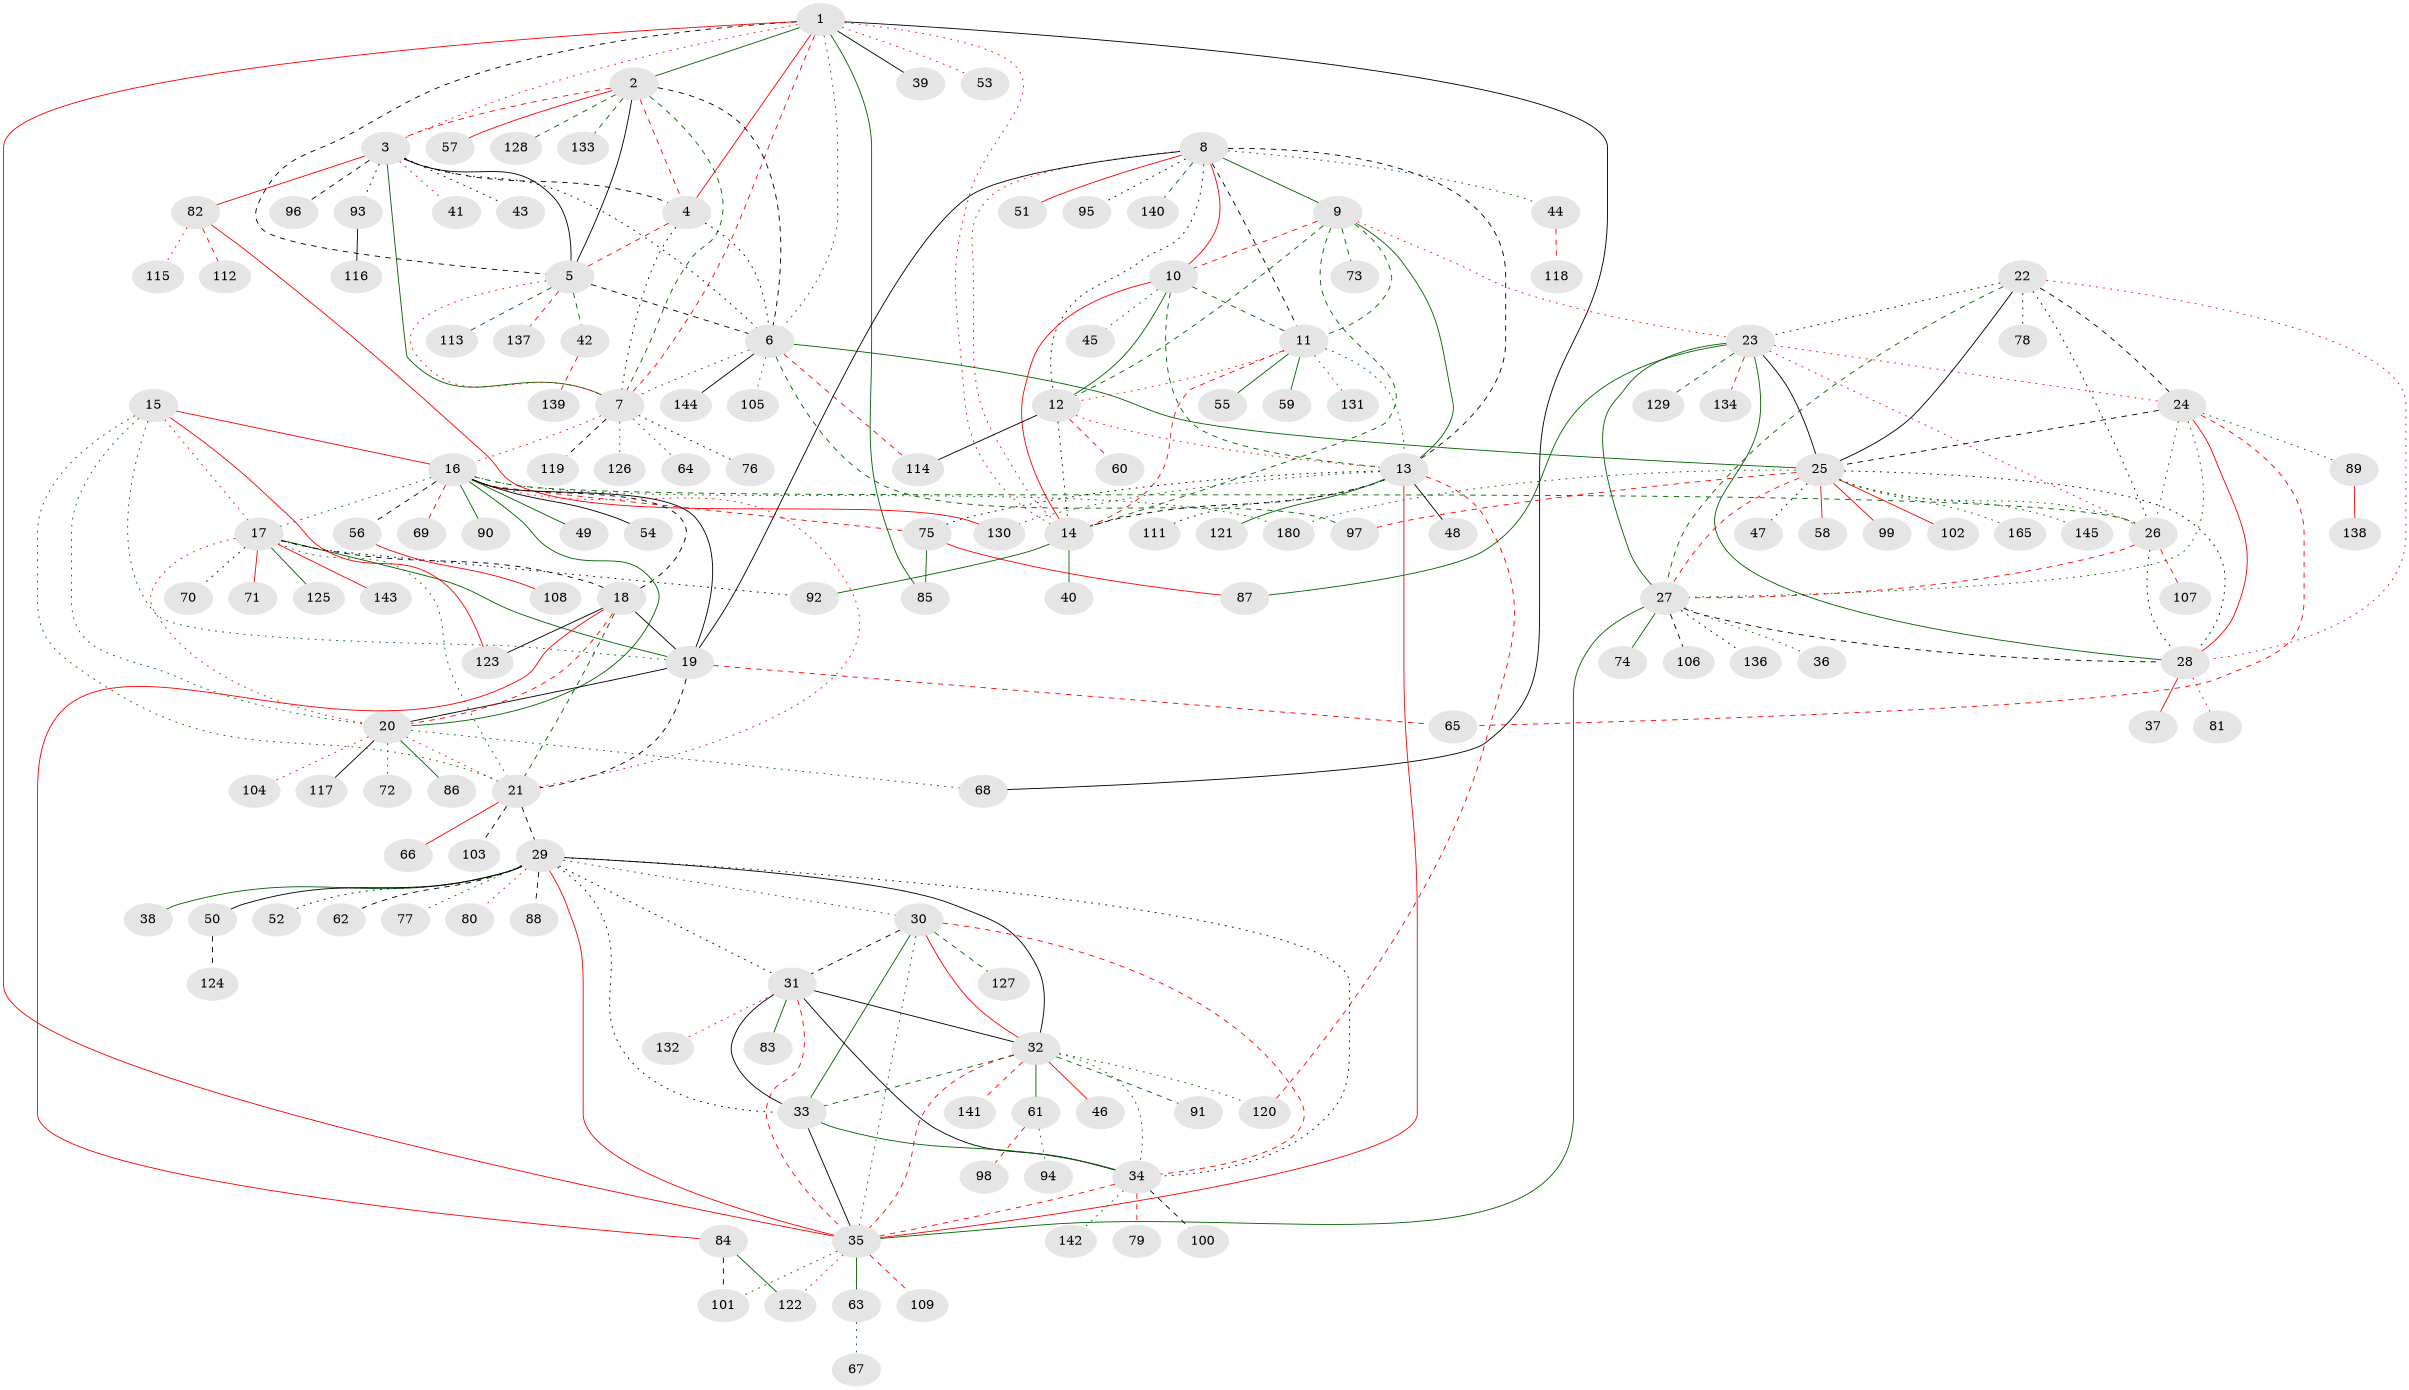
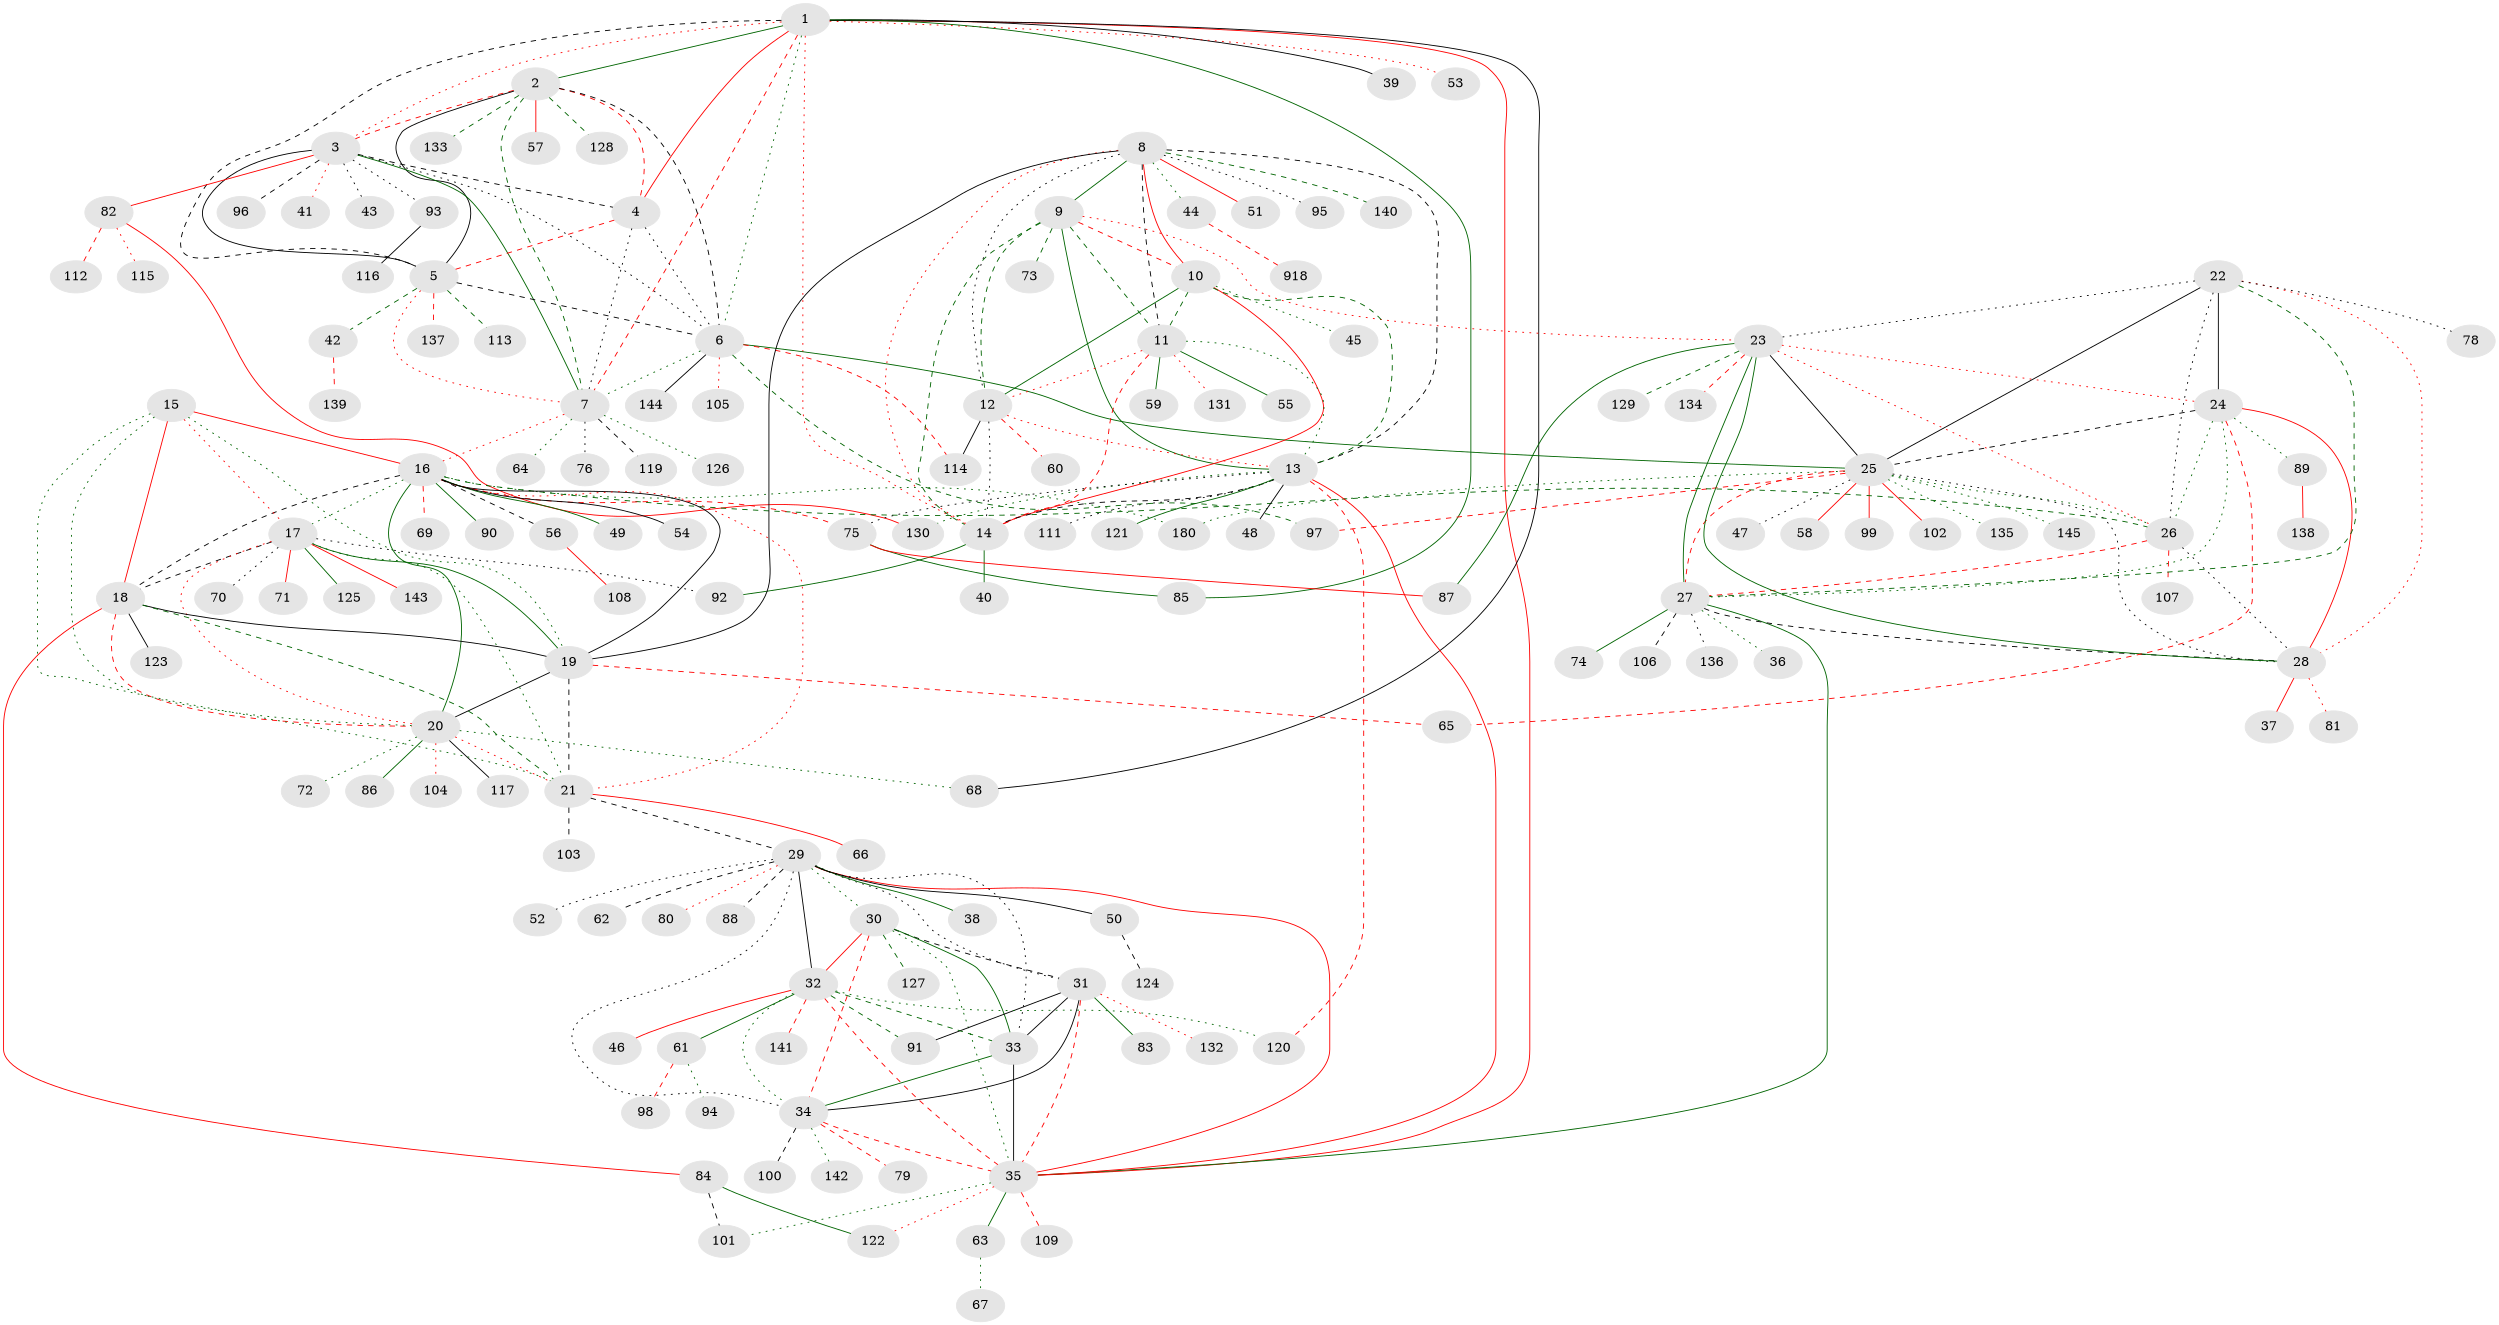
node "118": label "118" -> "918"
edge "22" -- "24": style dashed -> solid
node "165": label "165" -> "135"
edge "15" -- "123": now "15" -- "18"
node "77": removed
edge "31" -- "32": now "31" -- "91"
